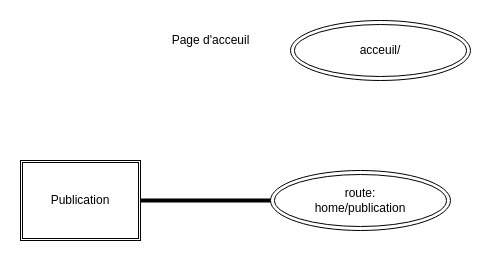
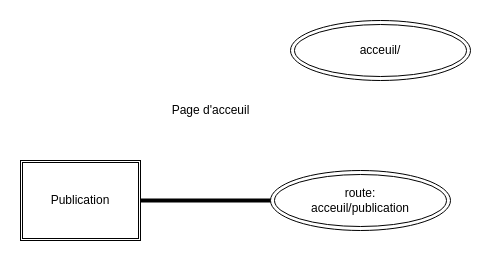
node "Page d'acceuil": moved (211, 41) -> (211, 111)
node "route: home/publication": label "route: home/publication" -> "route: acceuil/publication"
